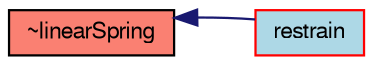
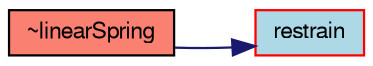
edge "restrain" -> "~linearSpring": reversed
